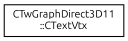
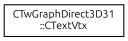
node "CTwGraphDirect3D11 ::CTextVtx": label "CTwGraphDirect3D11 ::CTextVtx" -> "CTwGraphDirect3D31 ::CTextVtx"
